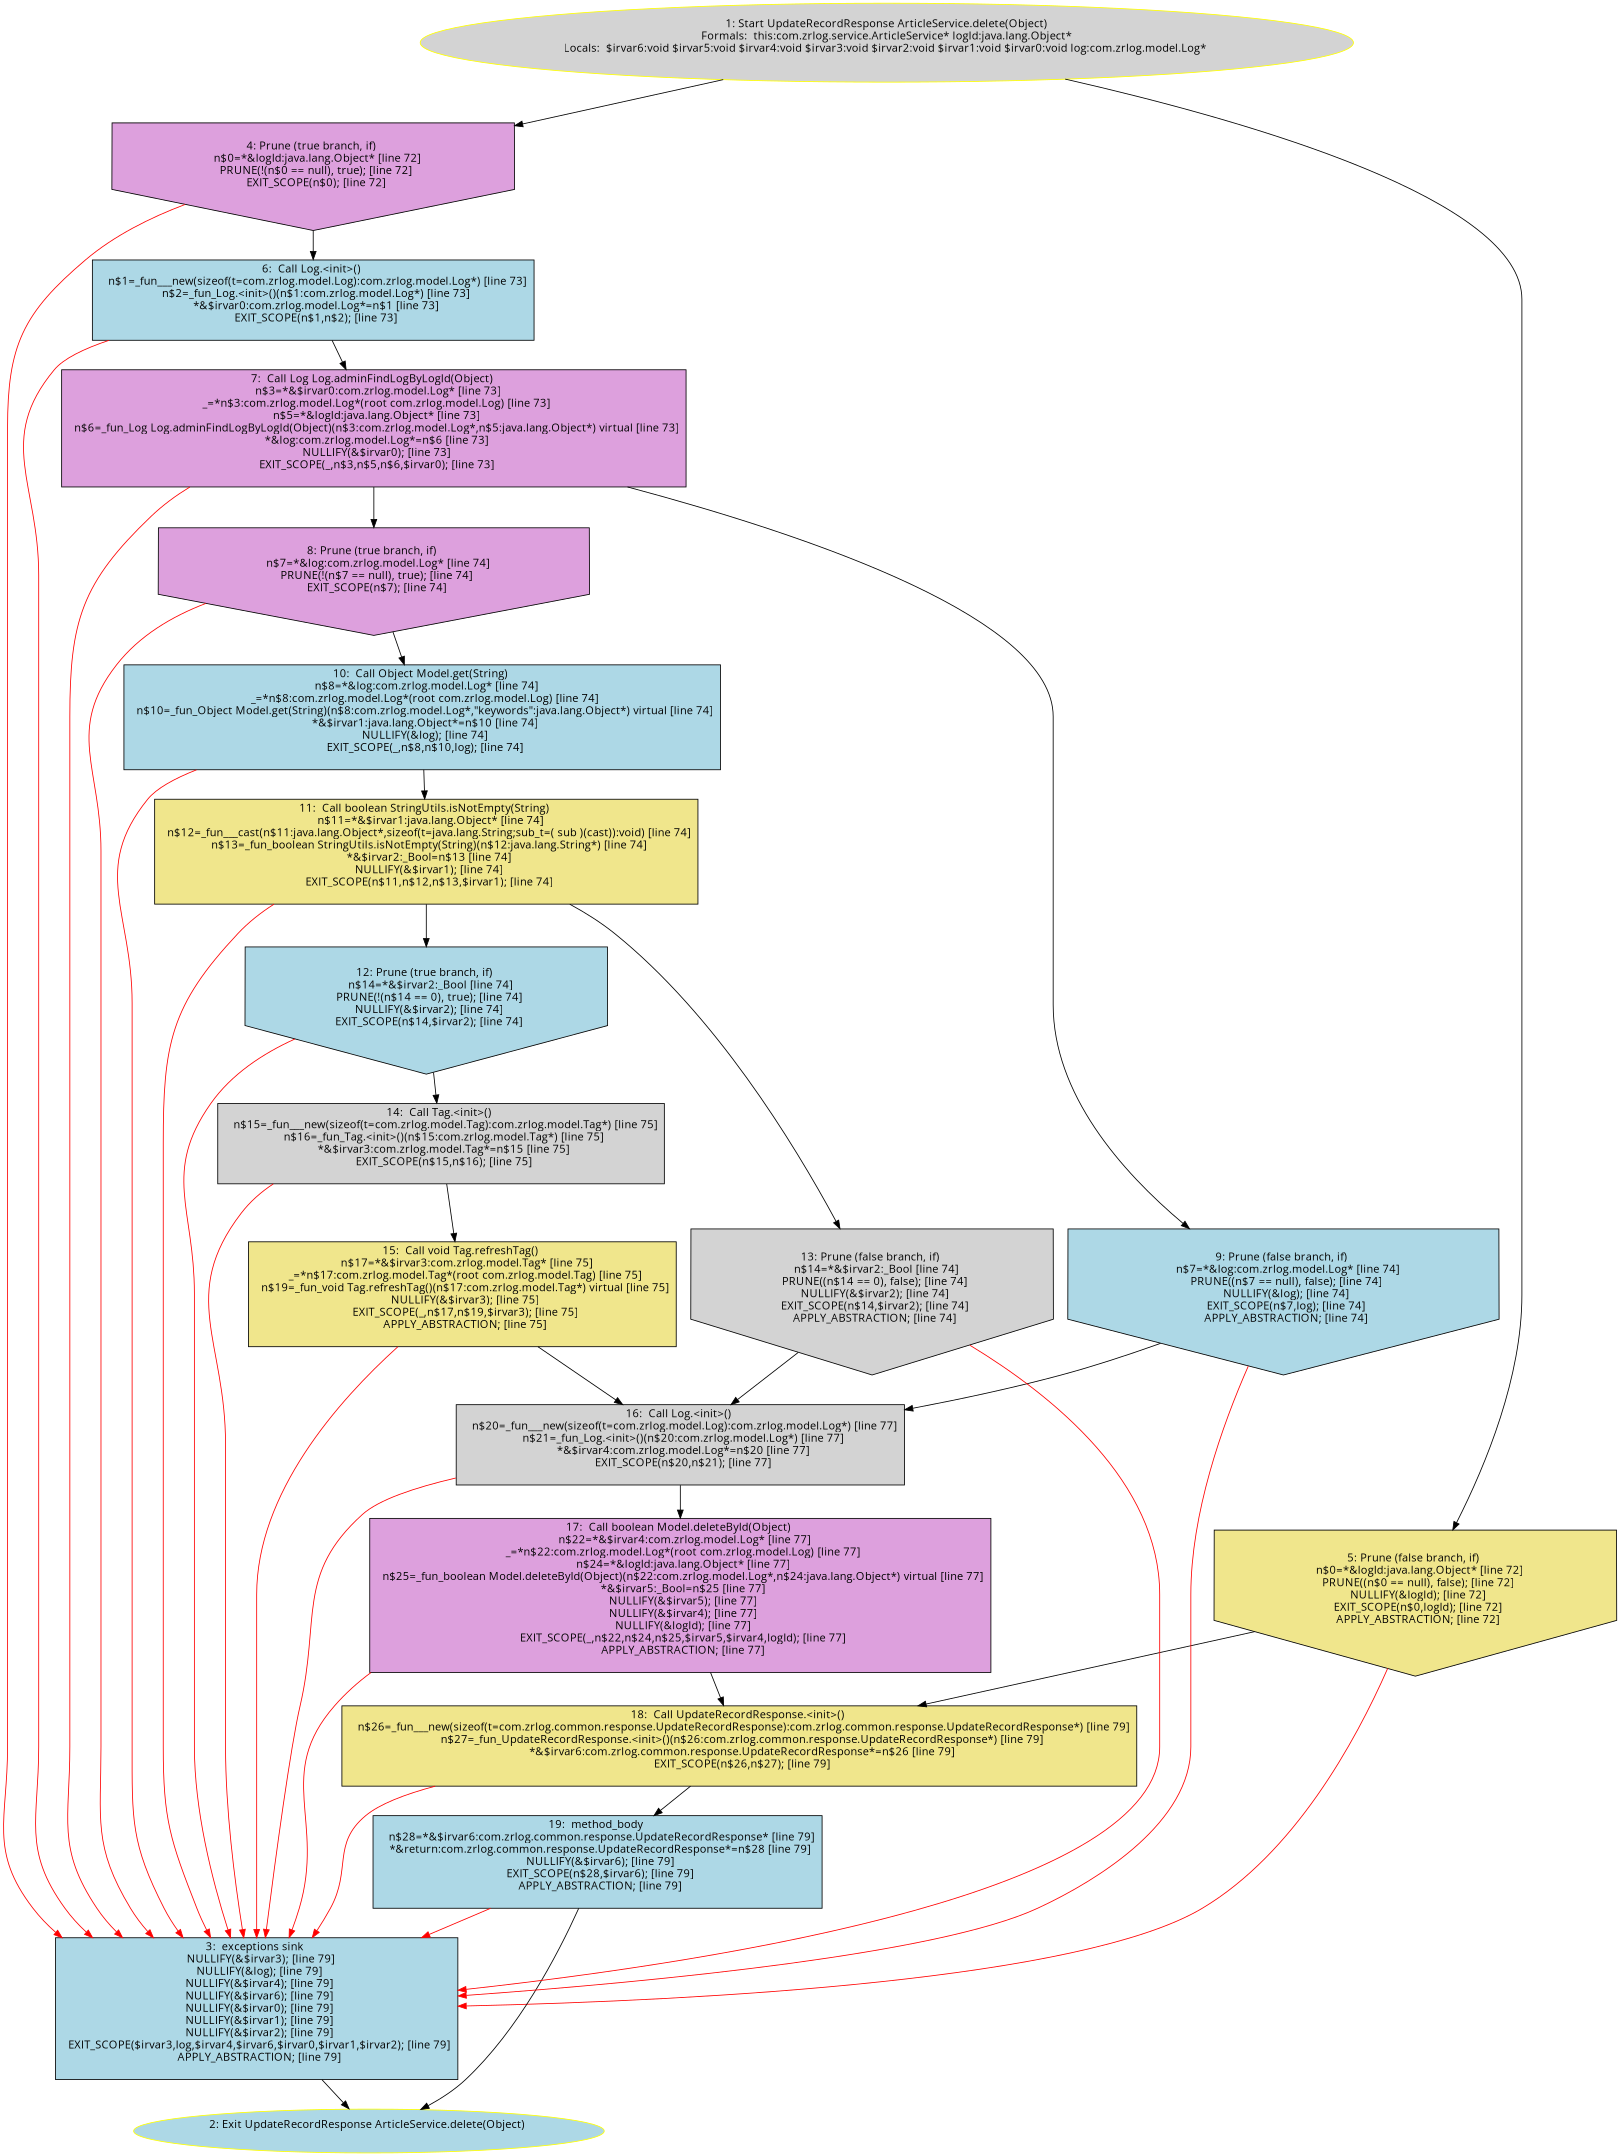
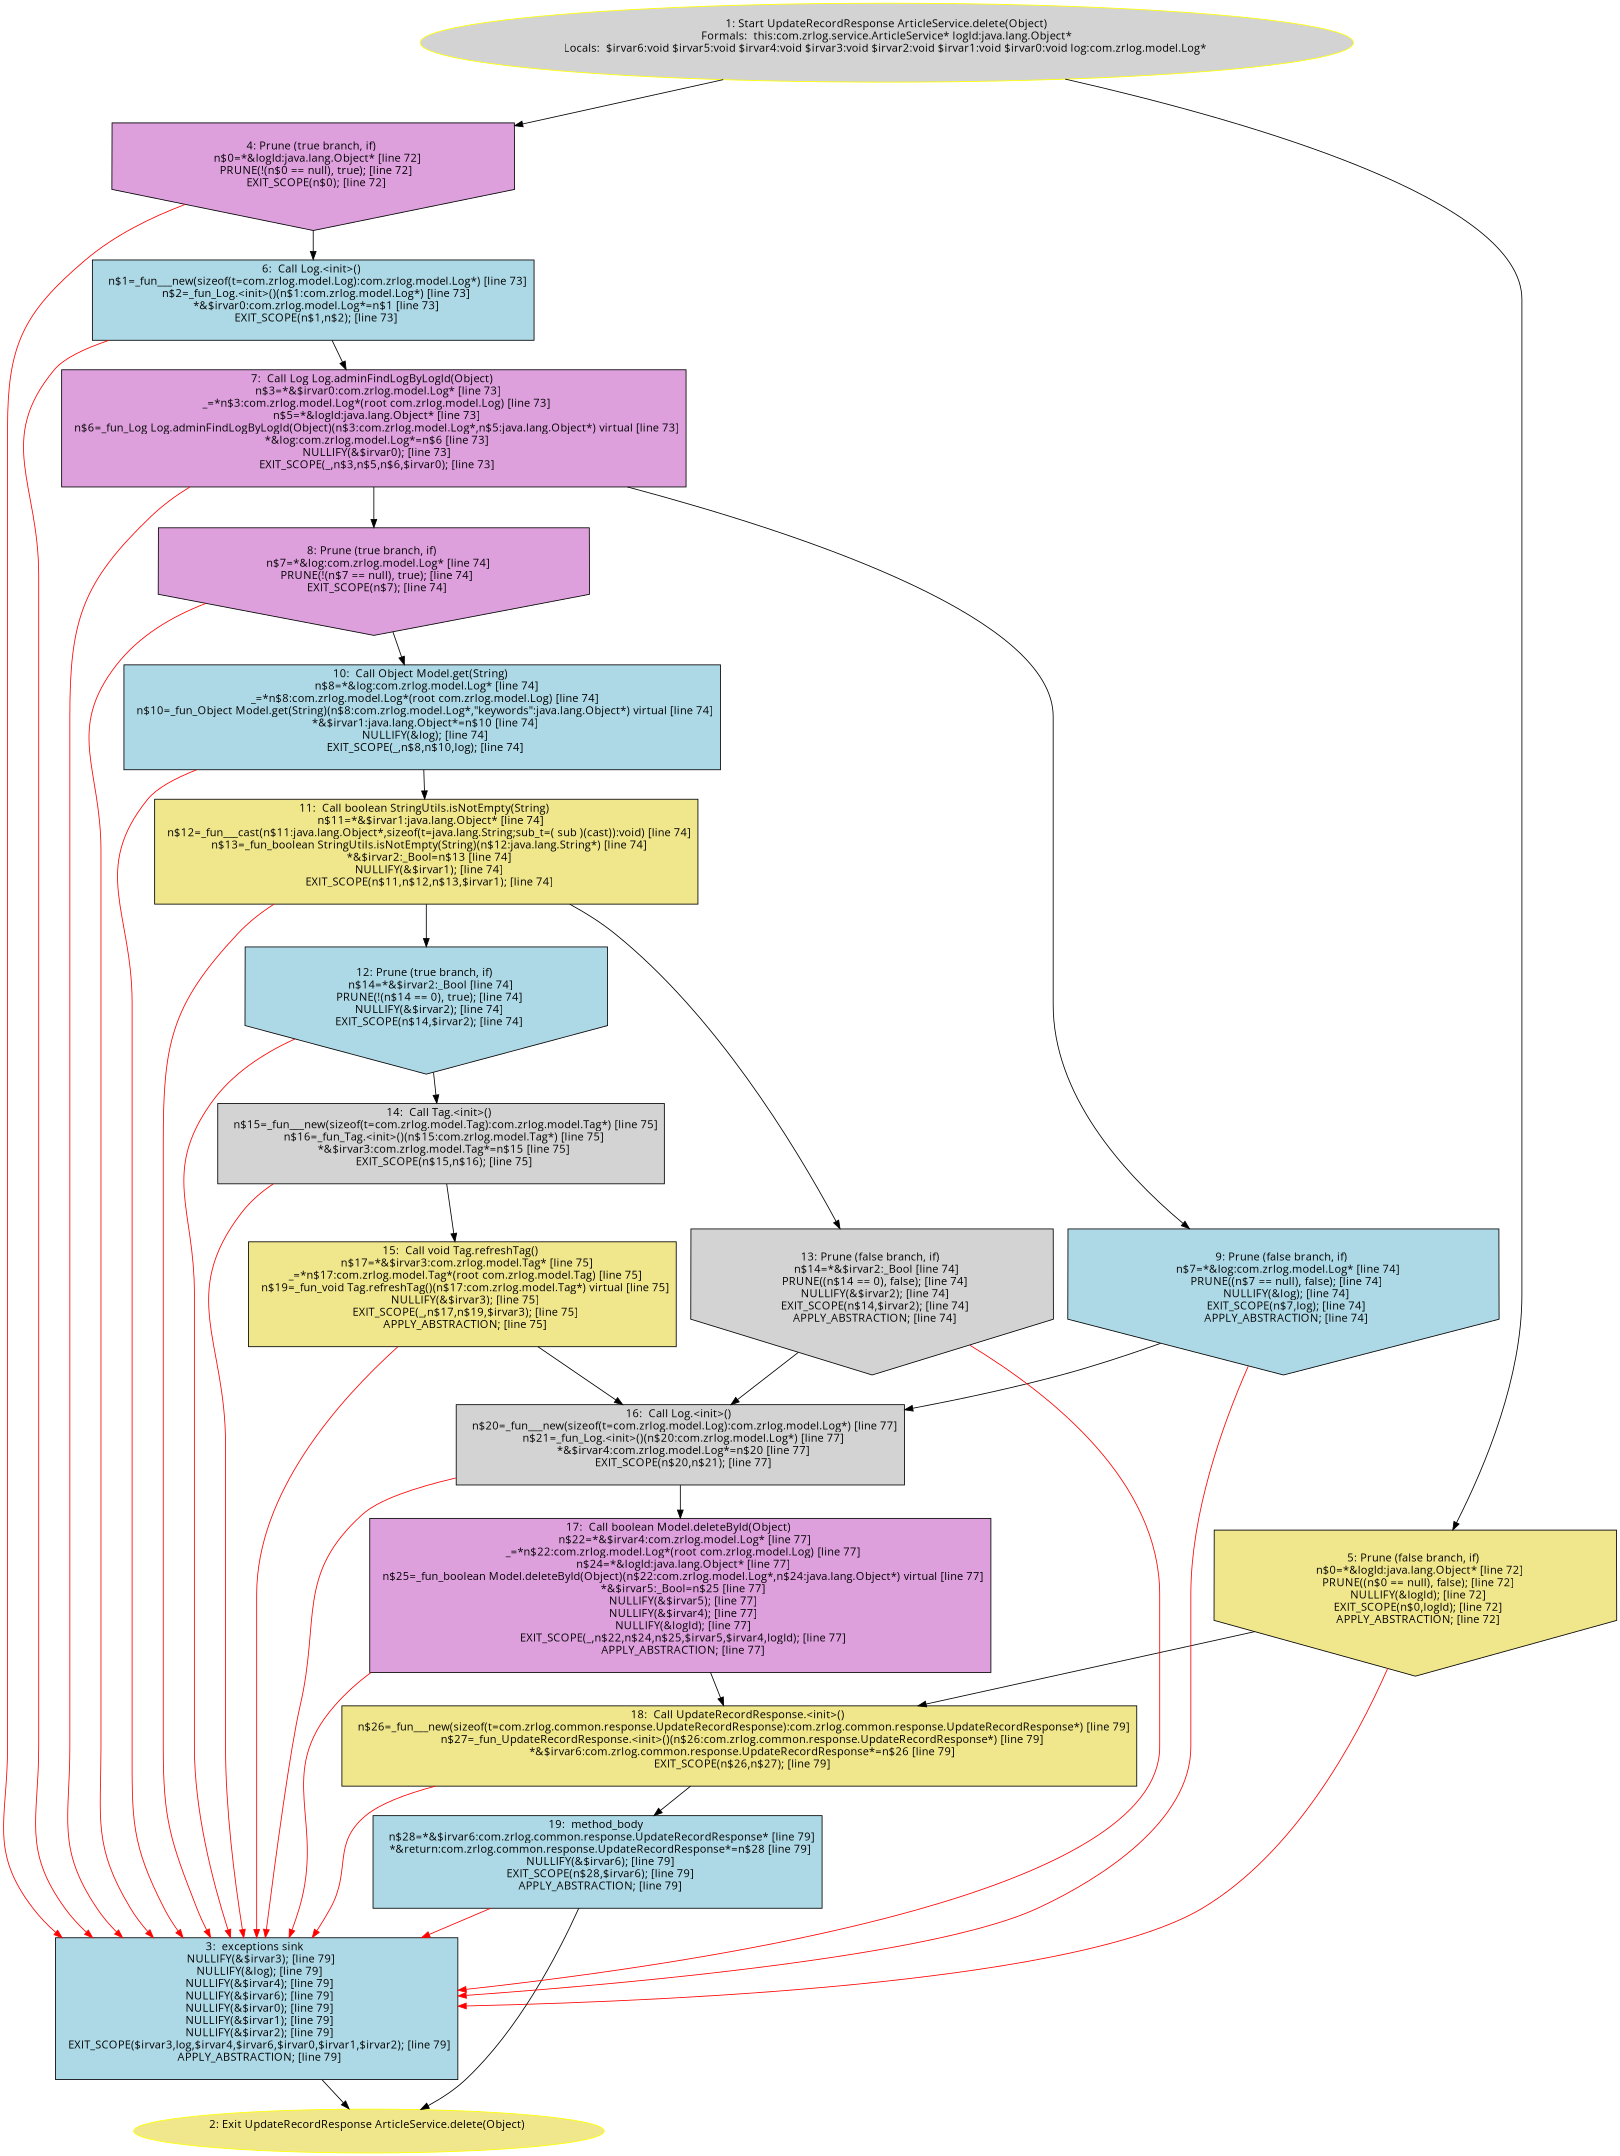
node "2: Exit UpdateRecordResponse ArticleService.delete(Object)": fillcolor lightblue -> khaki
